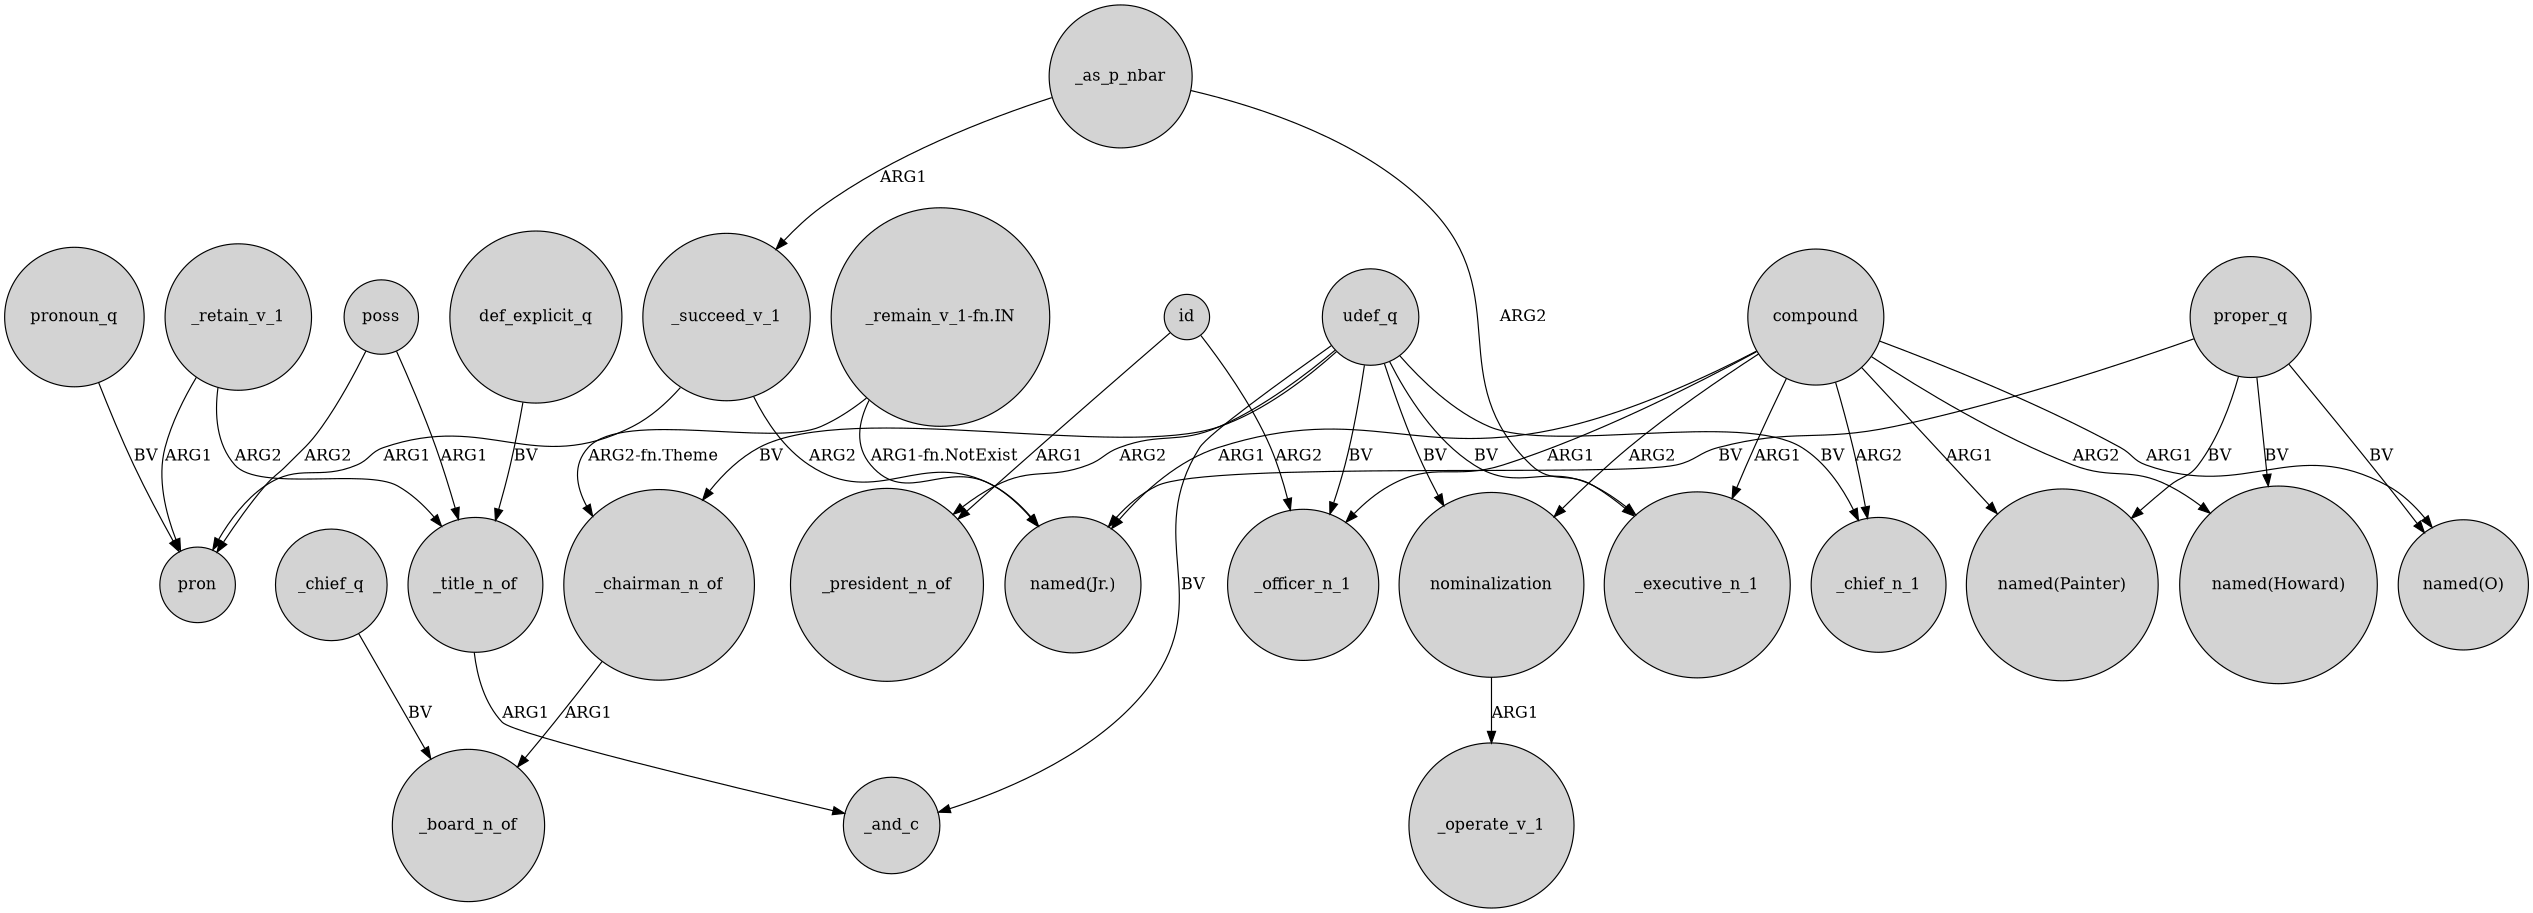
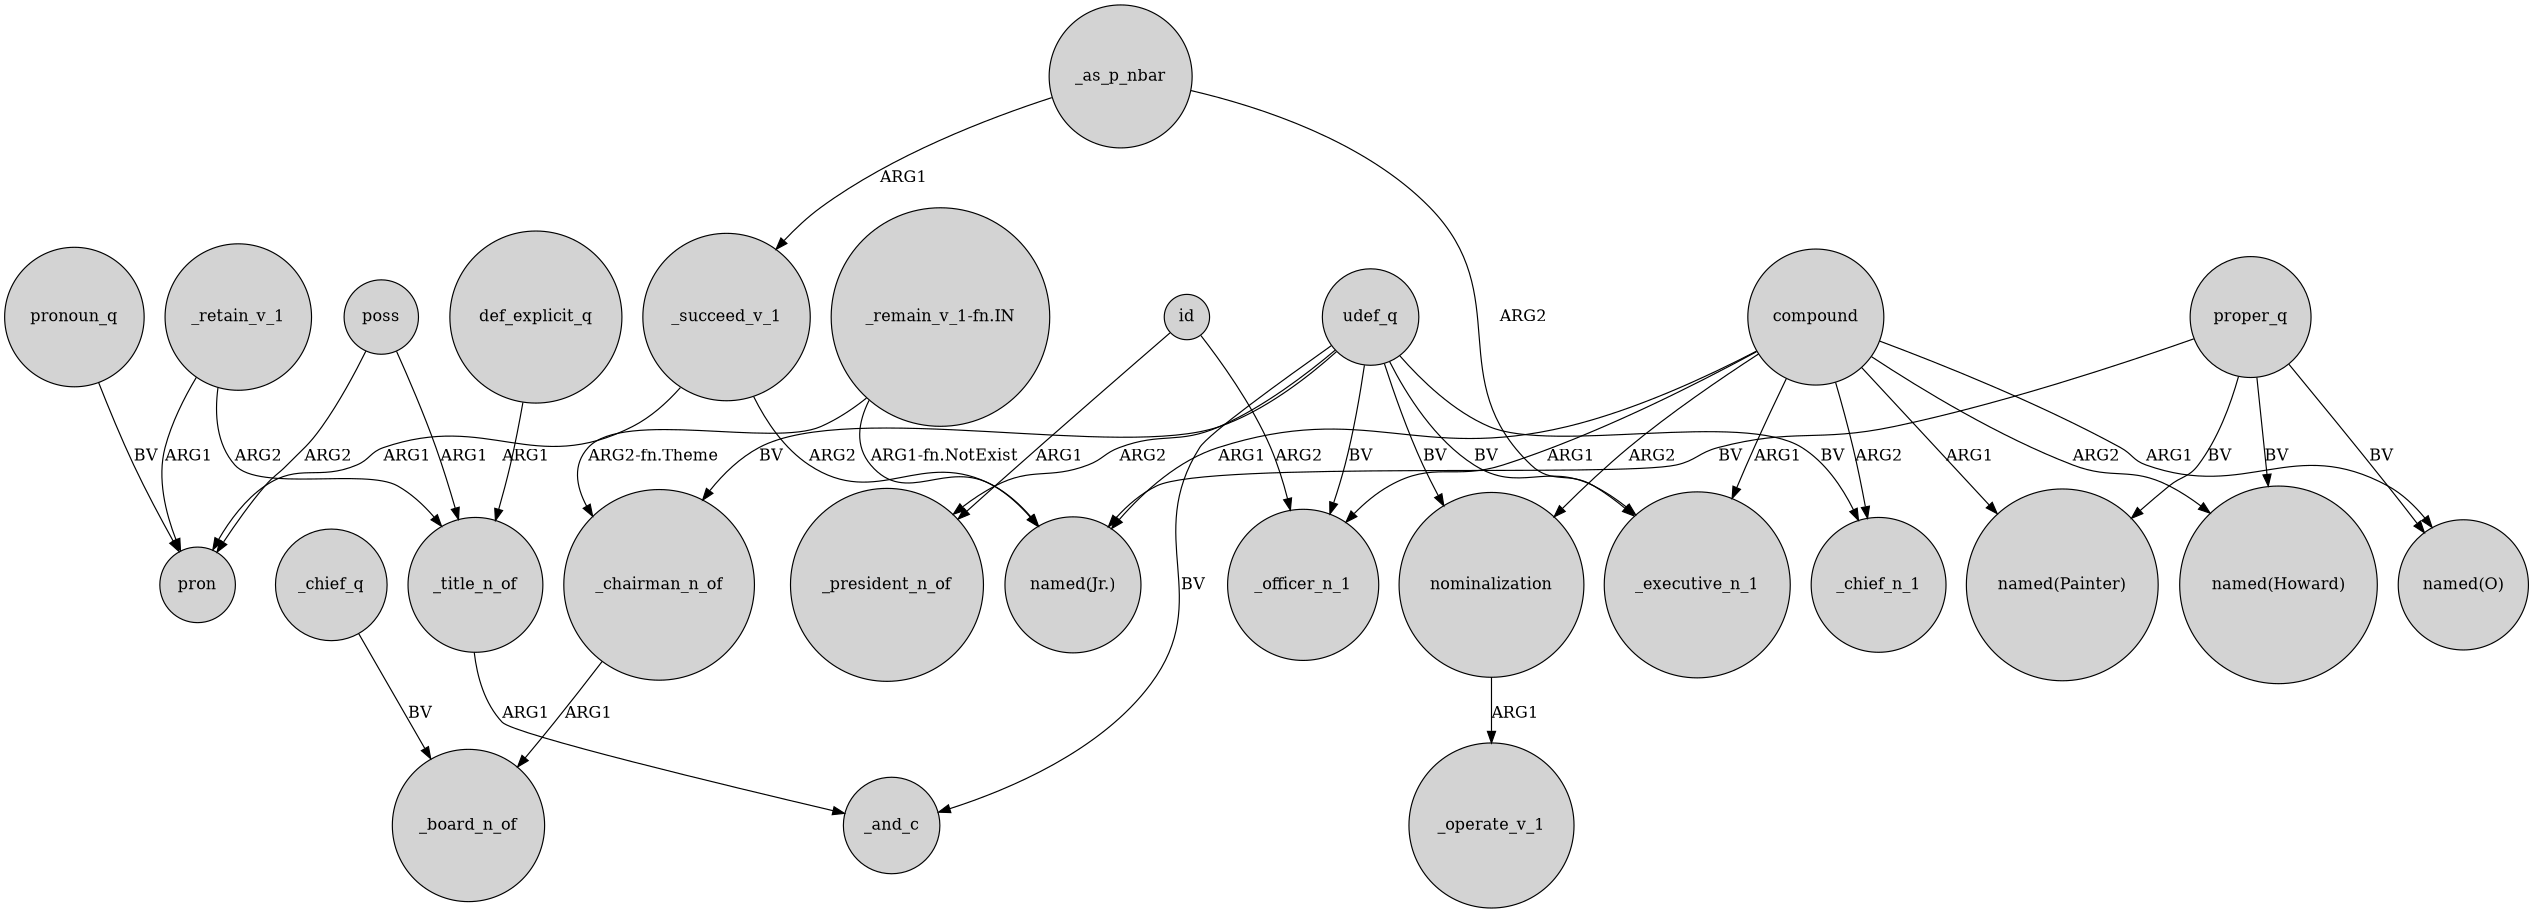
edge "def_explicit_q" -> "_title_n_of": label "BV" -> "ARG1"
